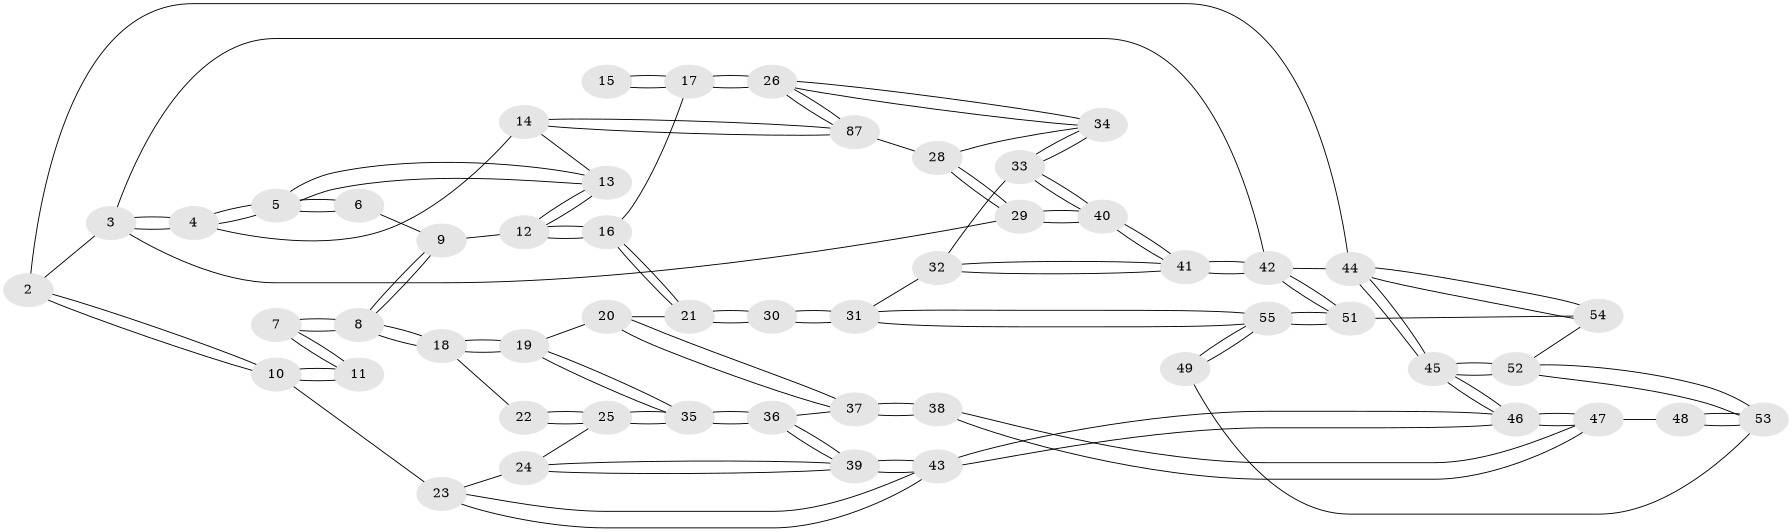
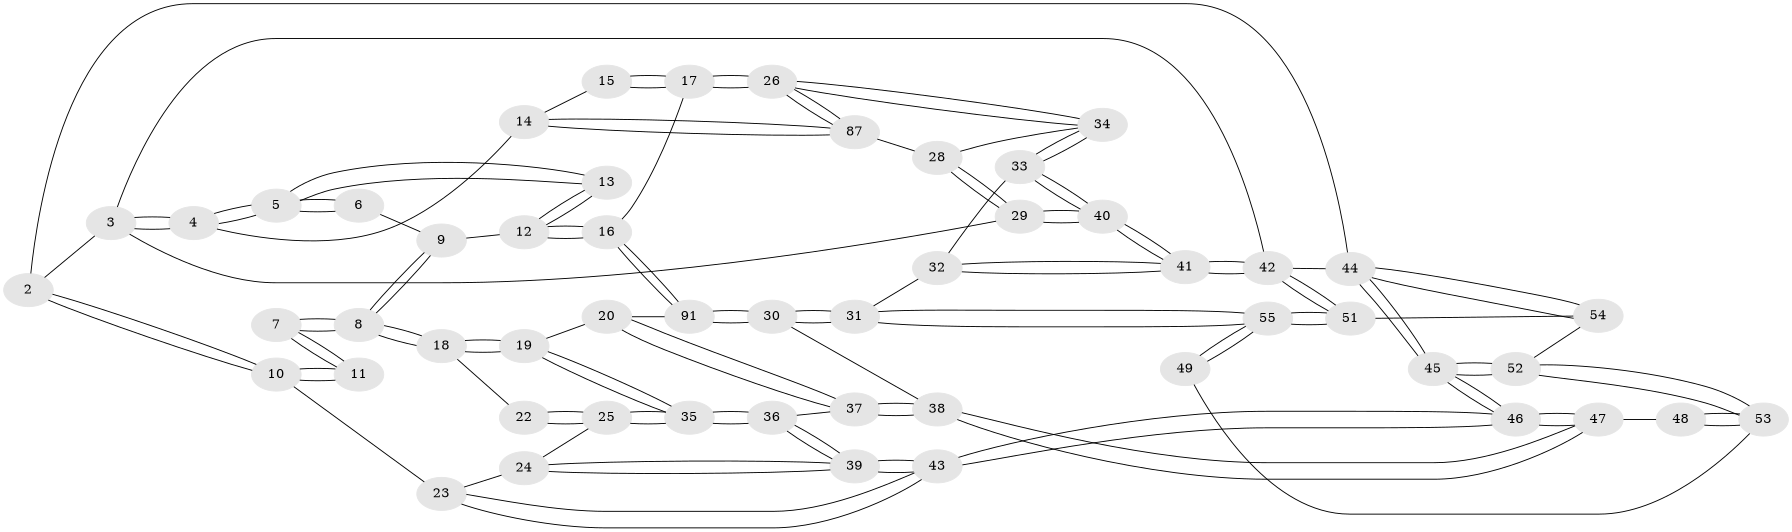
edge "14" -- "13": now "14" -- "15"
node "21": label "21" -> "91"
edge "30" -- "38": added
